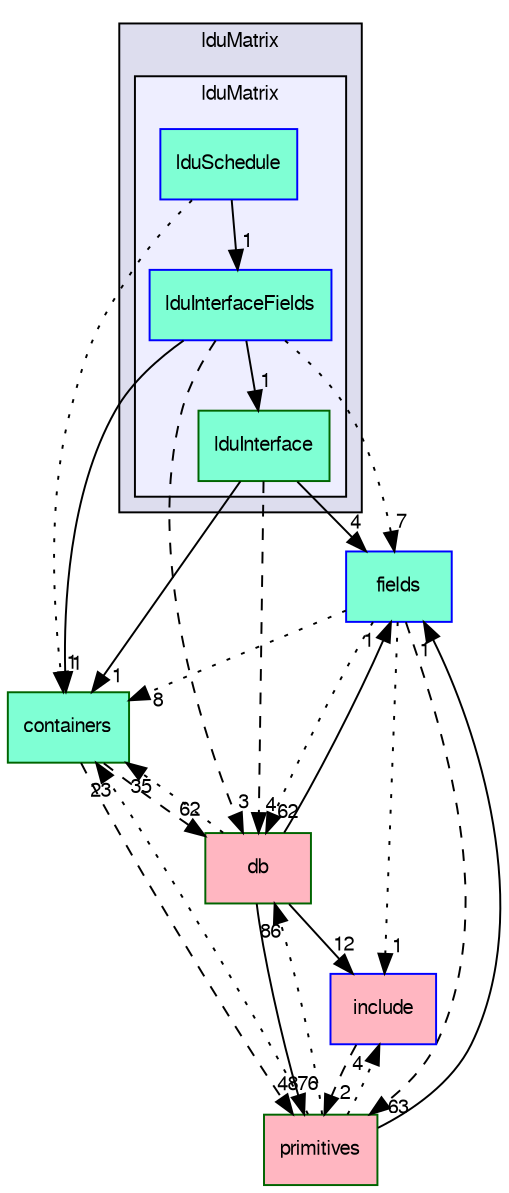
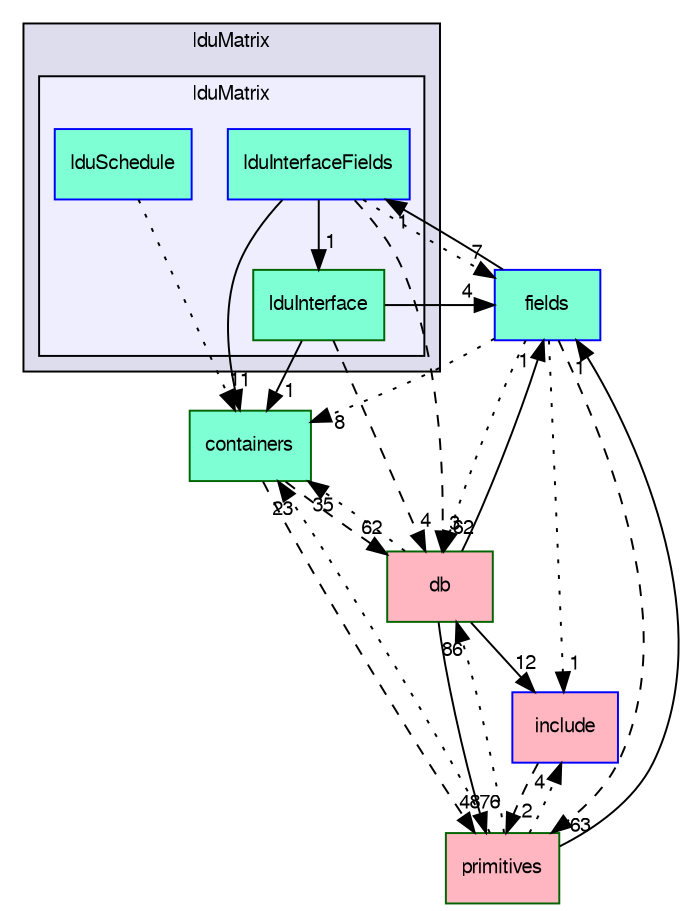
edge "lduSchedule" -> "lduInterfaceFields": now "fields" -> "lduInterfaceFields"
